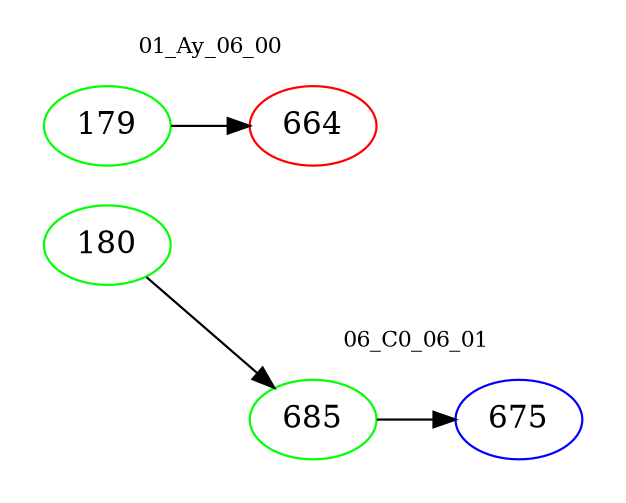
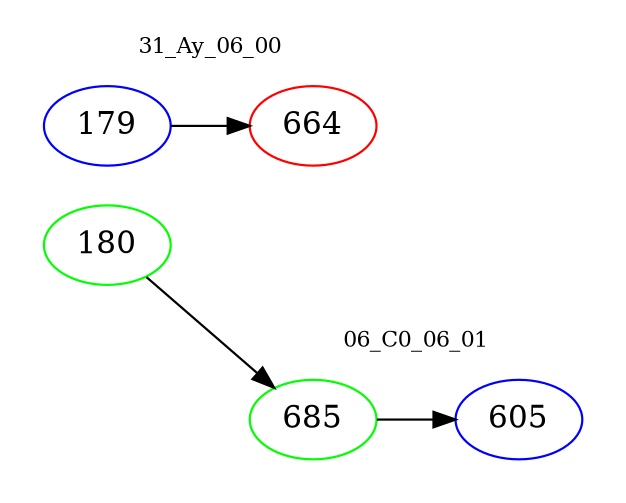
cluster "01_Ay_06_00": label "01_Ay_06_00" -> "31_Ay_06_00"
node "179": color green -> blue
node "675": label "675" -> "605"
